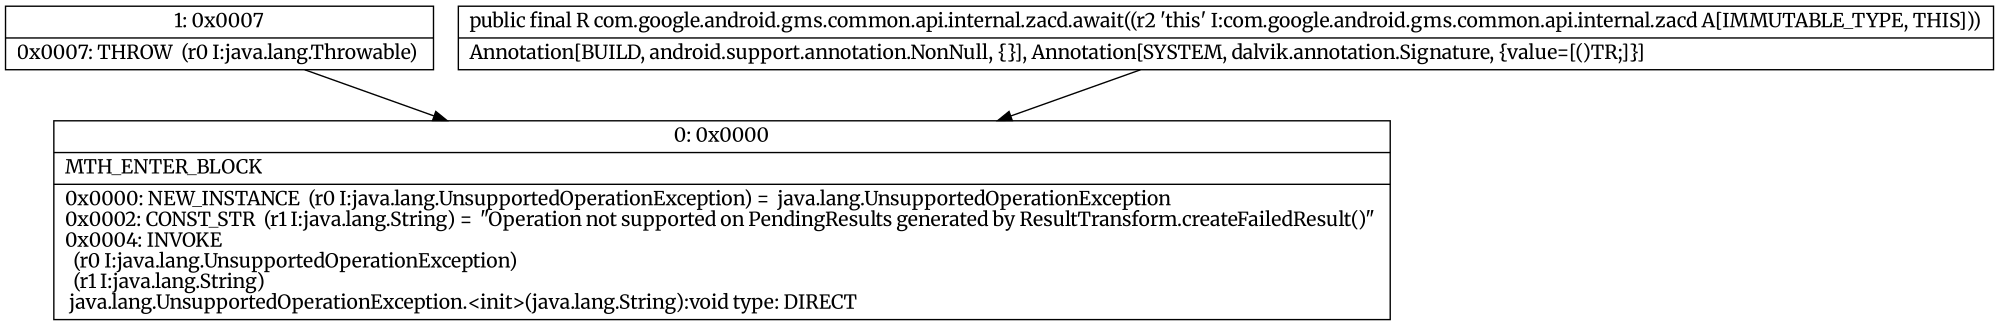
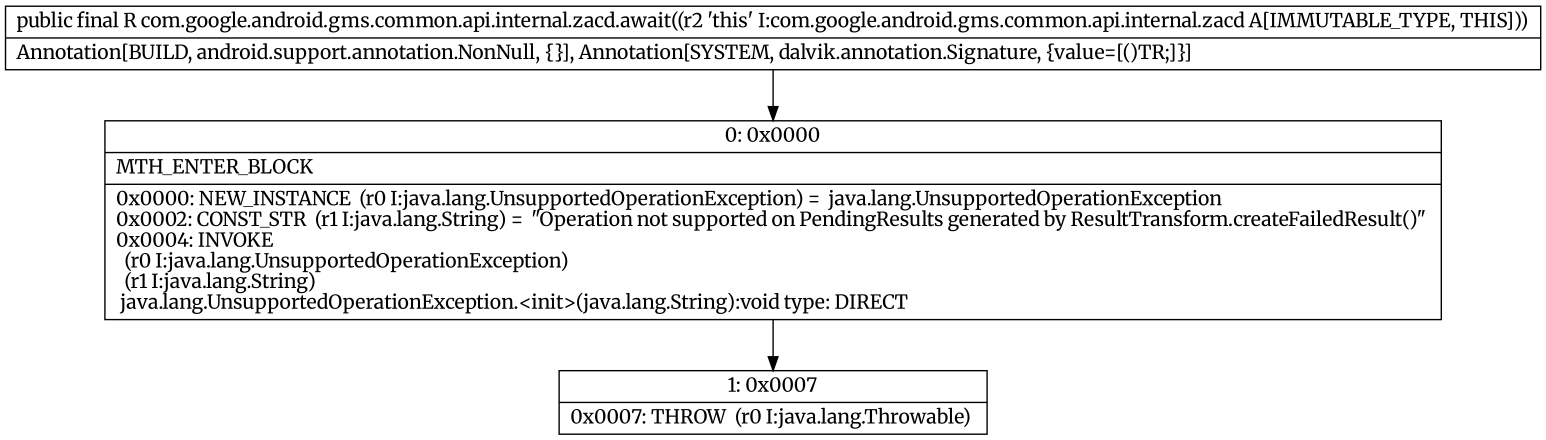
edge "1: 0x0007" -> "0: 0x0000": reversed
